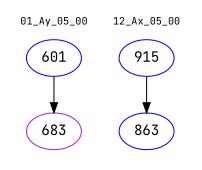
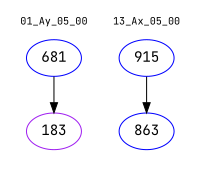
cluster "12_Ax_05_00": label "12_Ax_05_00" -> "13_Ax_05_00"
node "601": label "601" -> "681"
node "683": label "683" -> "183"
